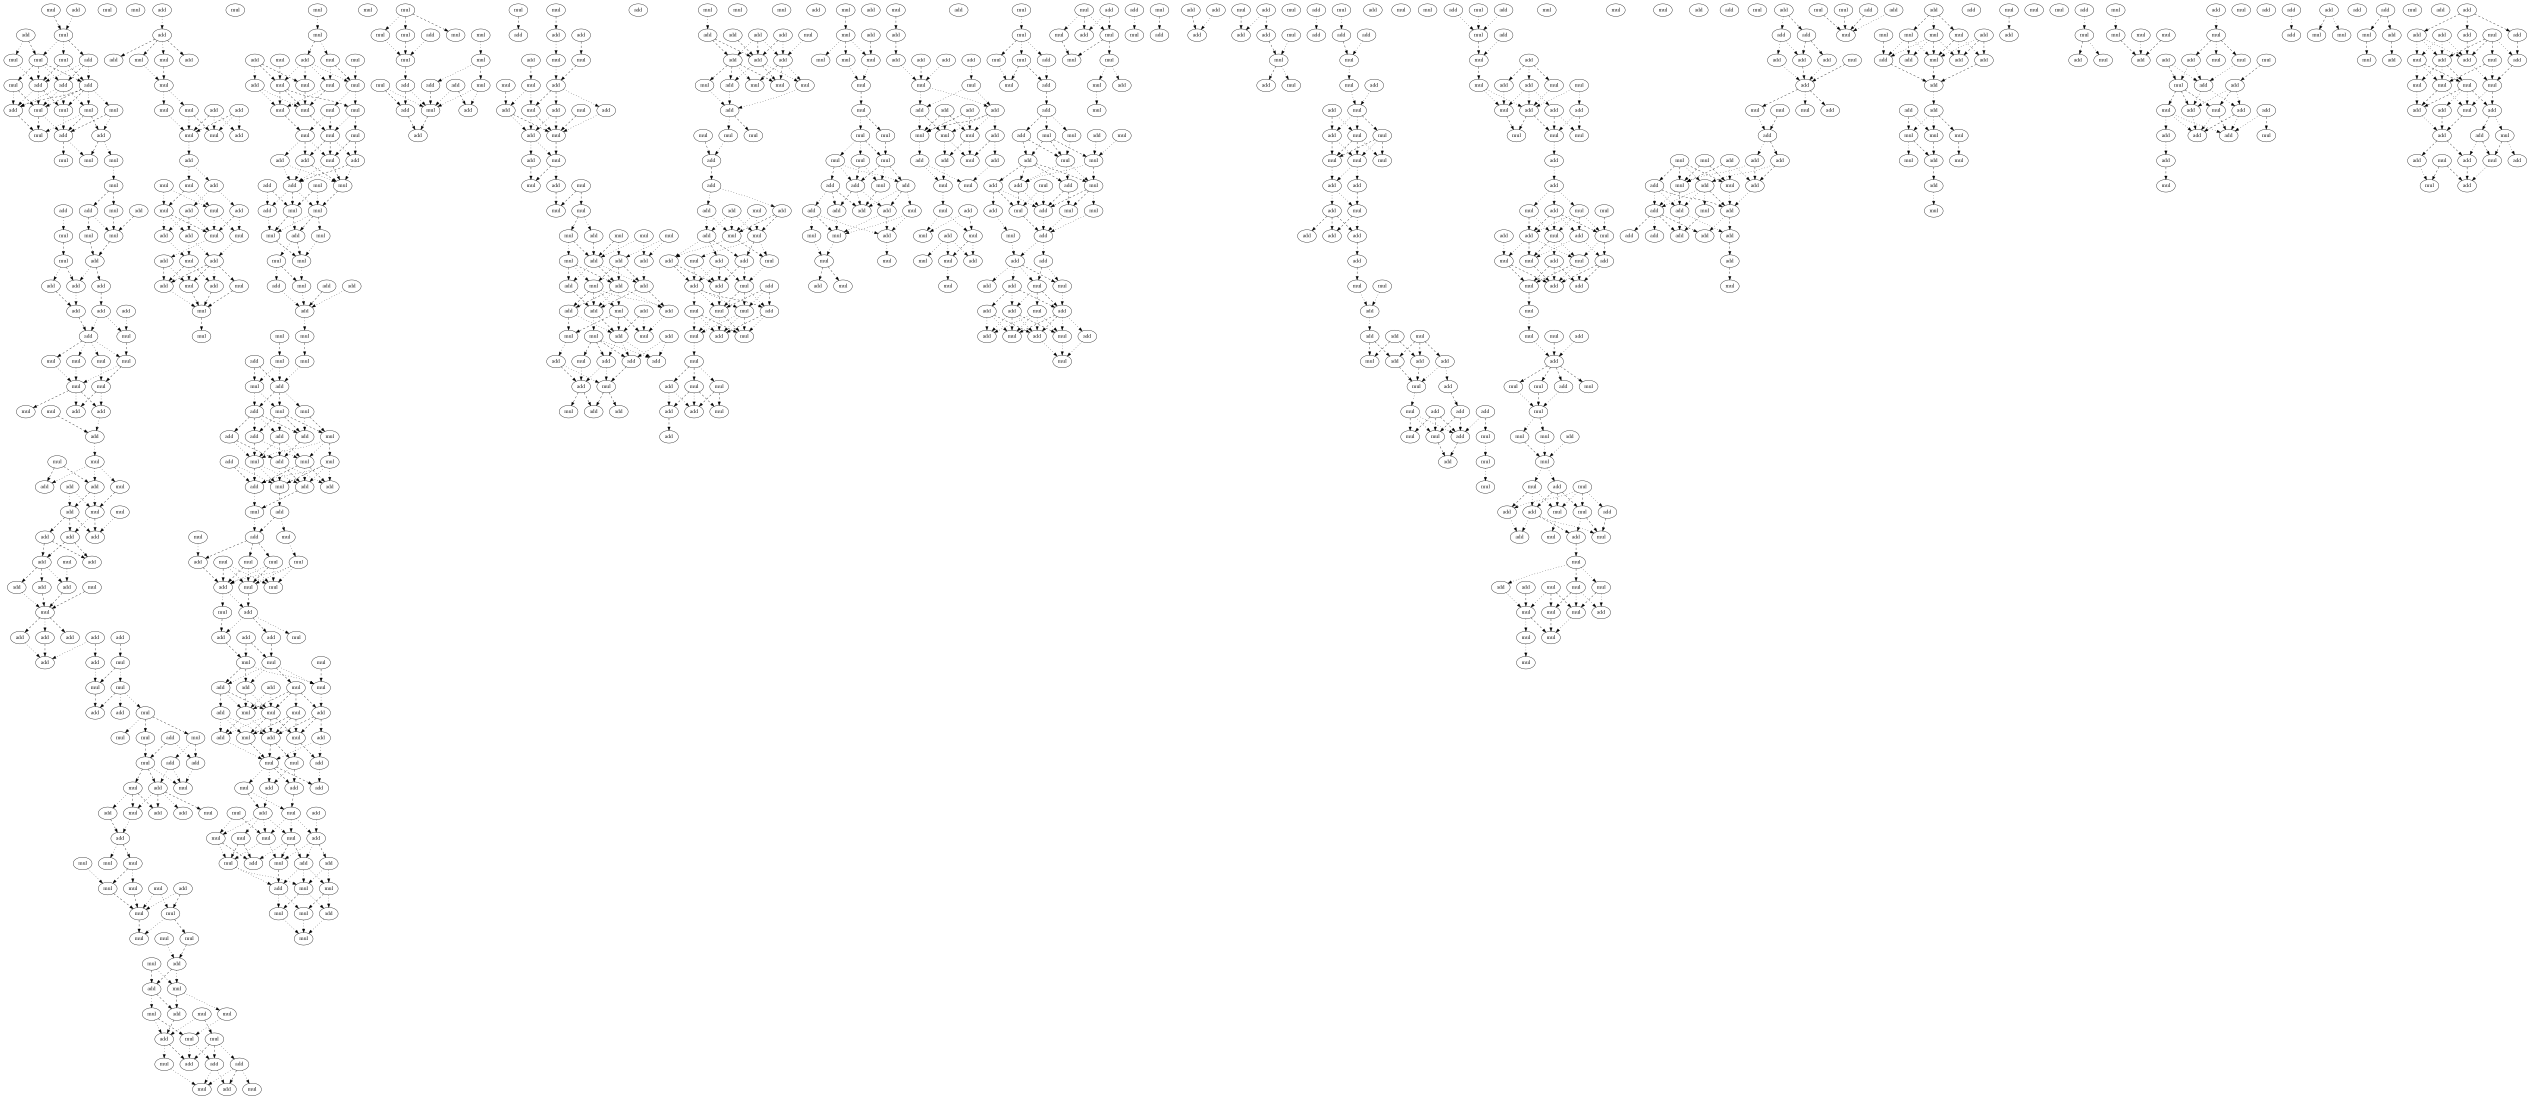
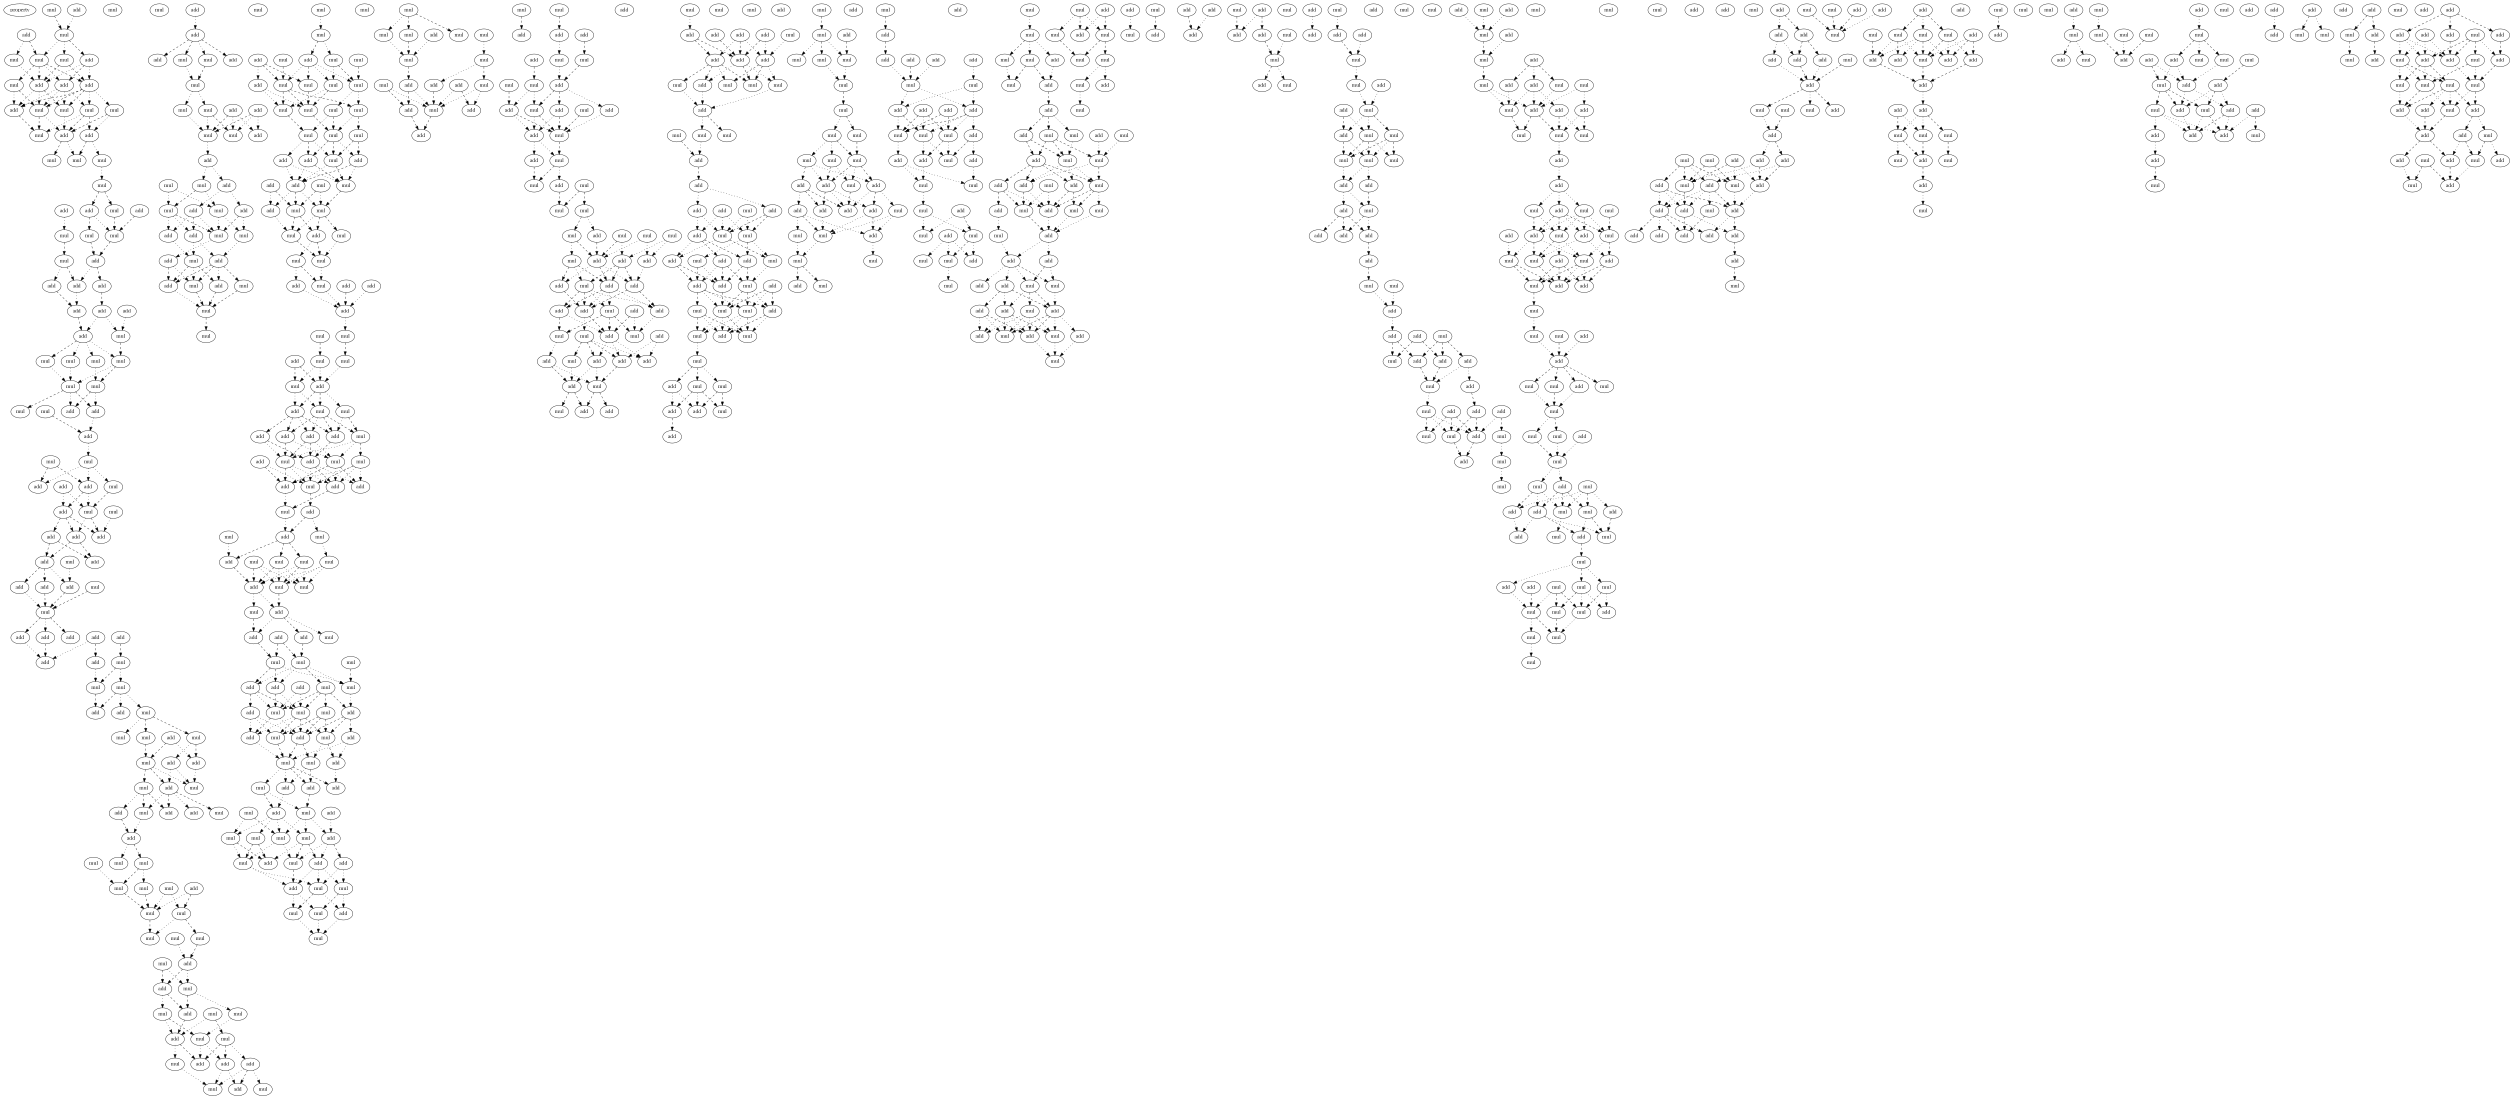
node "property": added
